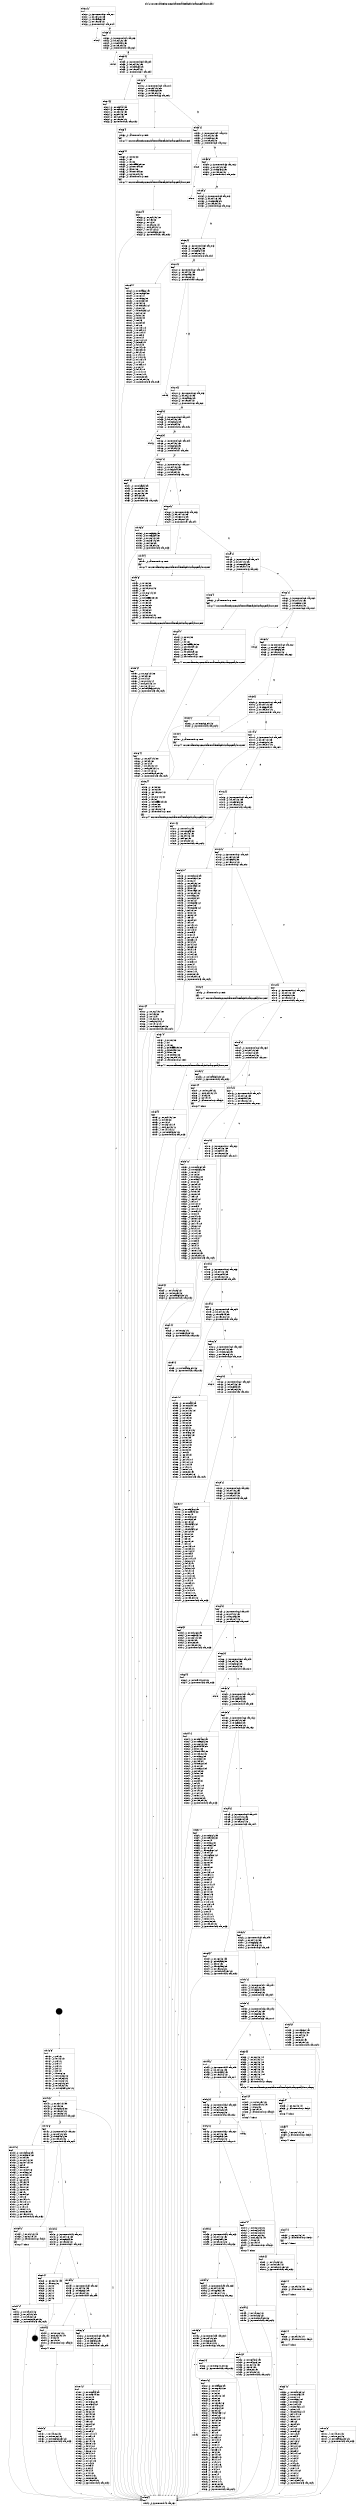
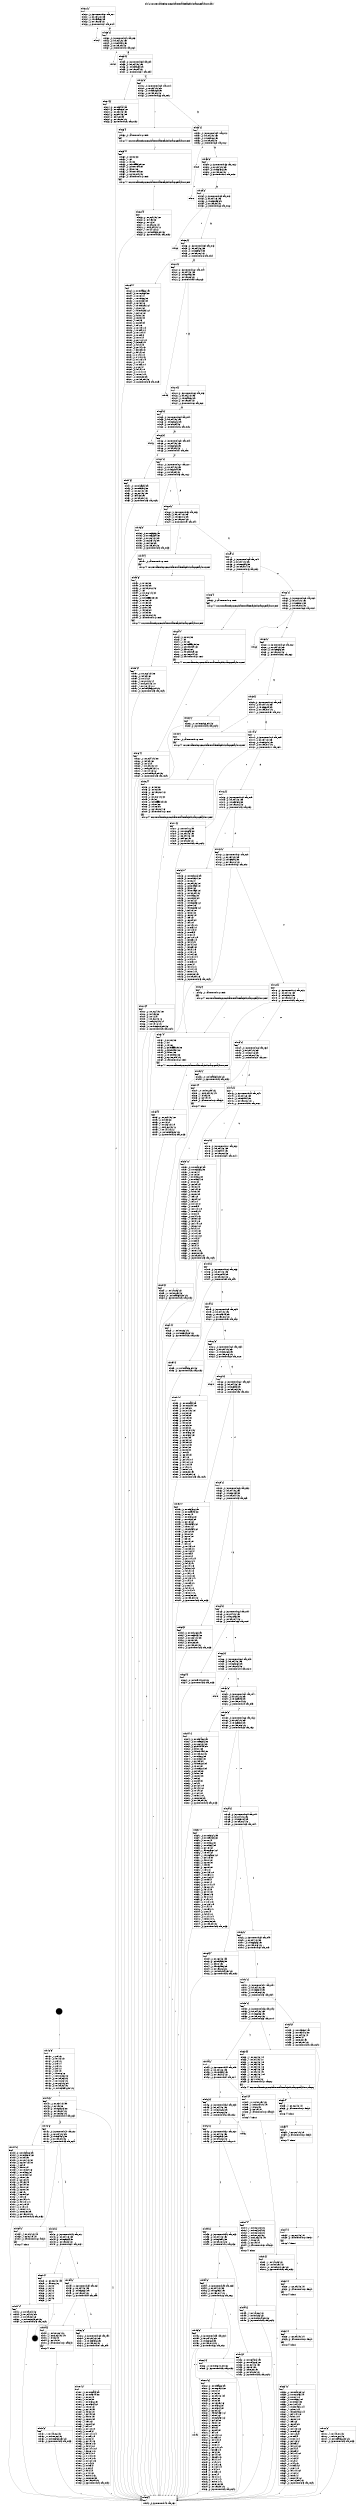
node "0x4026cc": added
edge "0x401752 [28]" -> "0x401f62 [5]": now "0x401752 [28]" -> "0x401f67 [40]"
